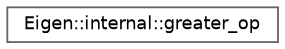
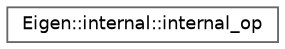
node "Eigen::internal::greater_op": label "Eigen::internal::greater_op" -> "Eigen::internal::internal_op"
